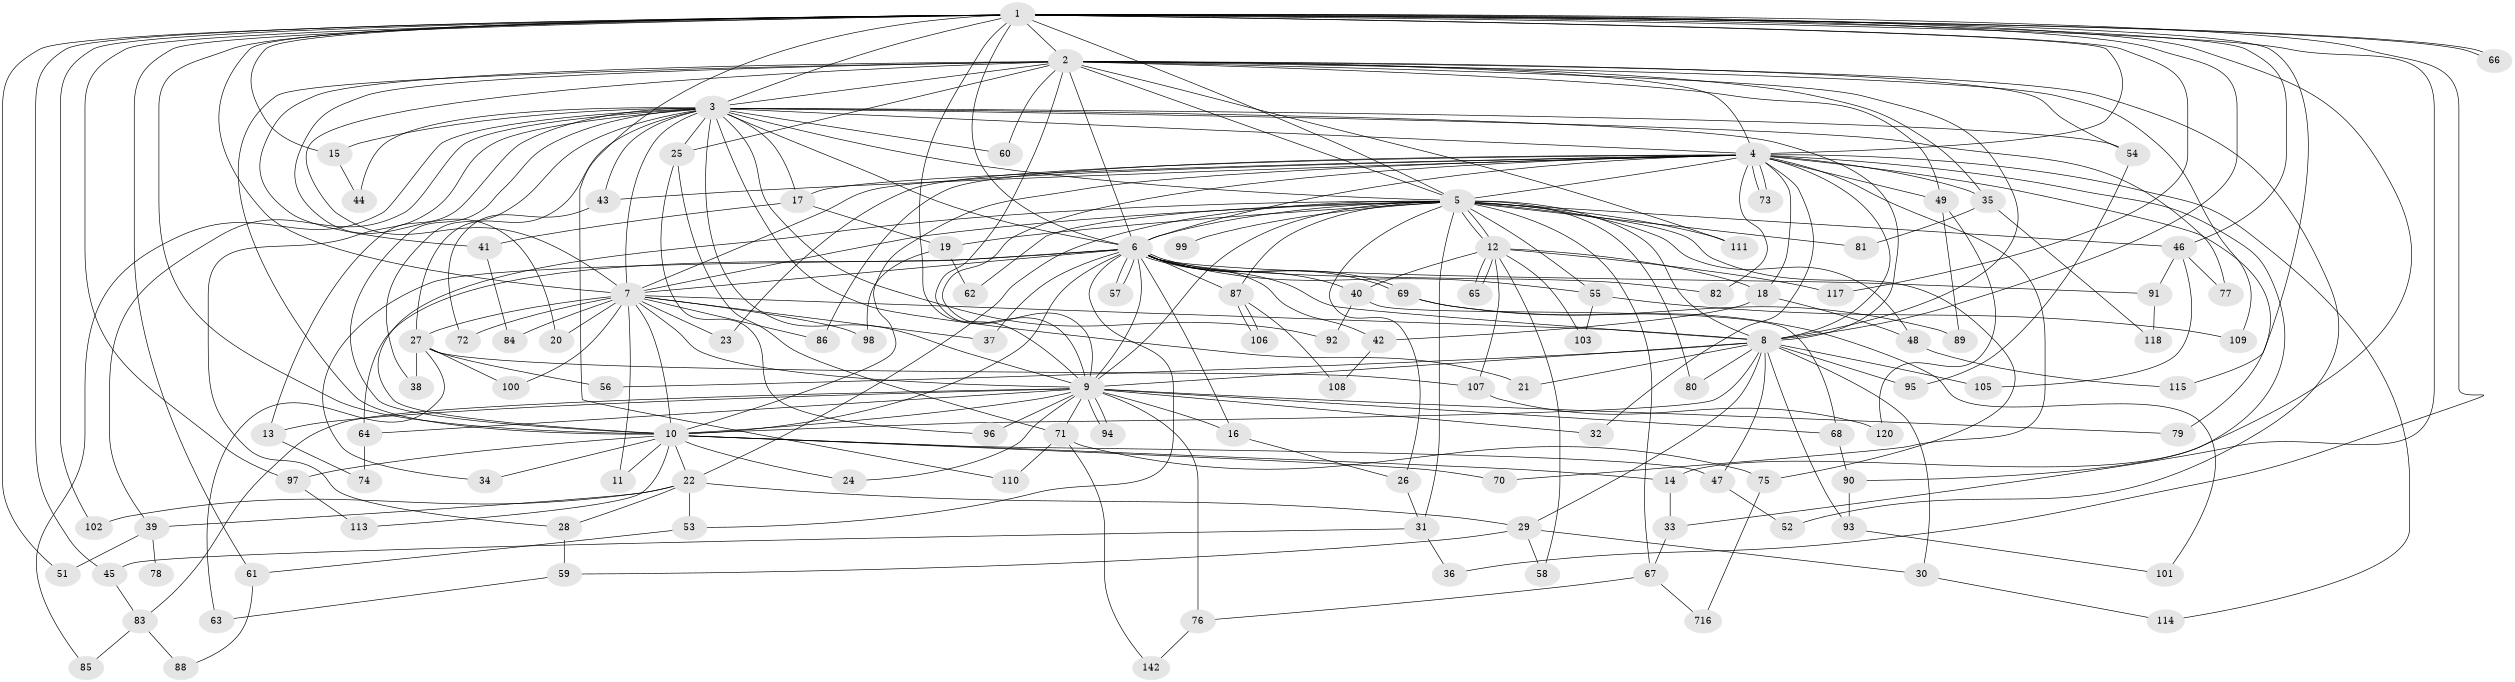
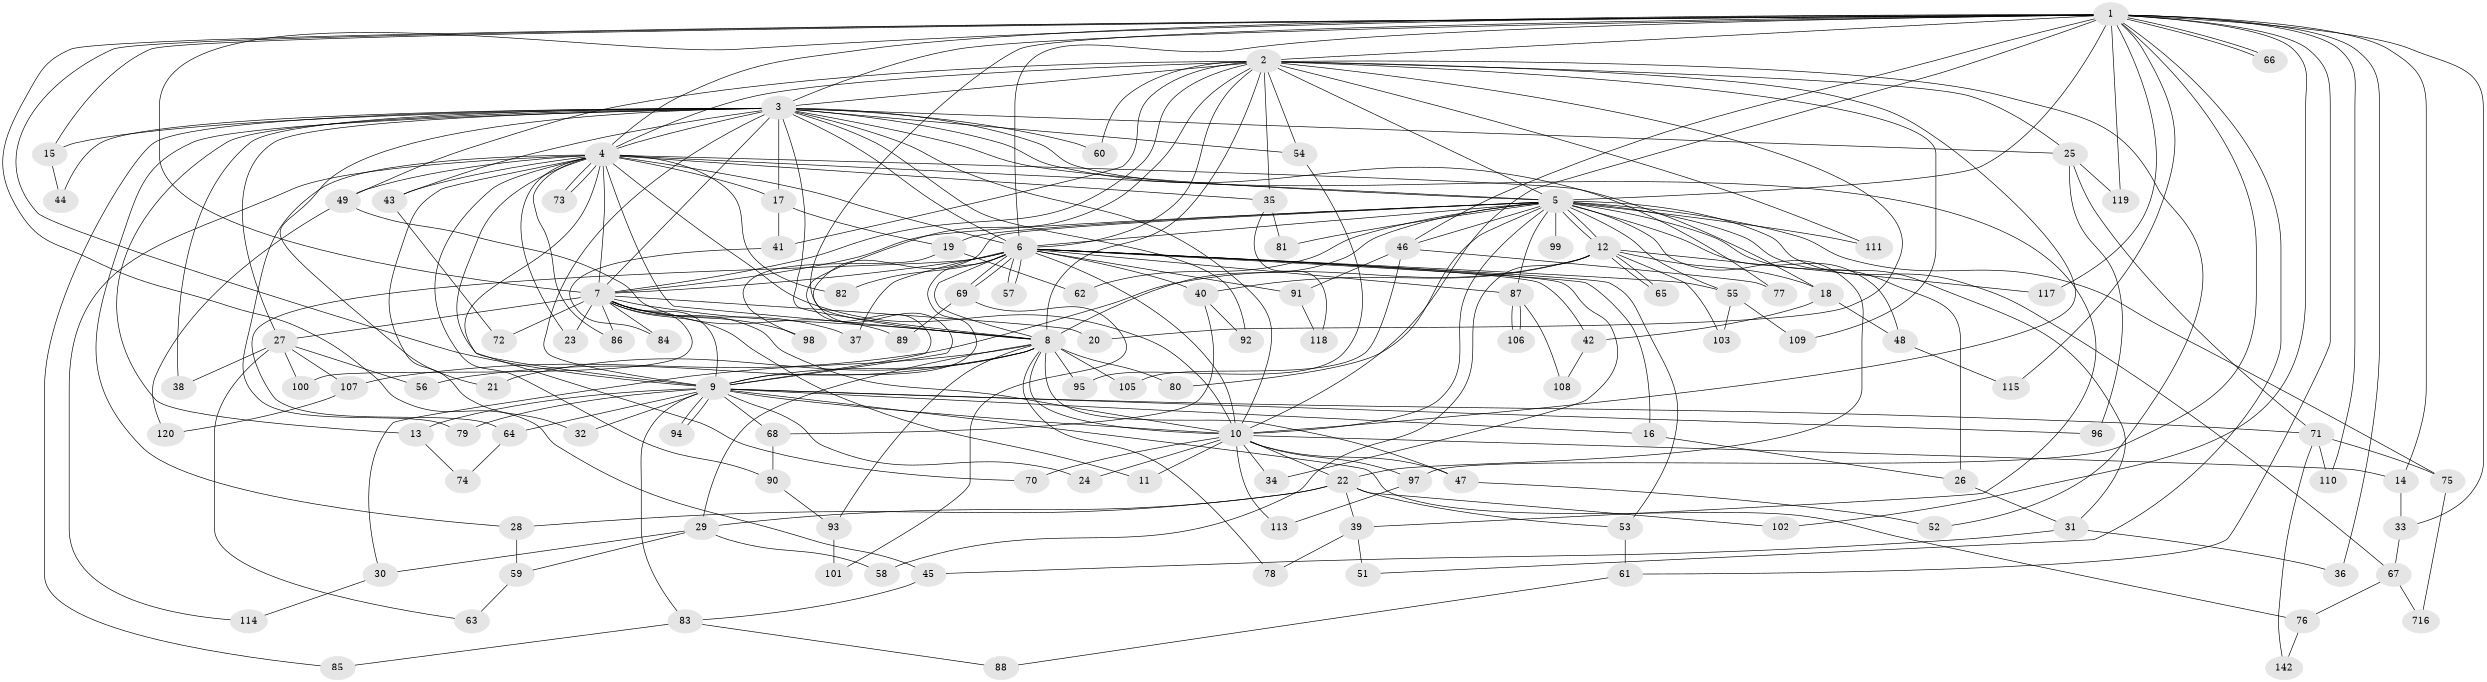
node "119": added
edge "8" -- "78": added
